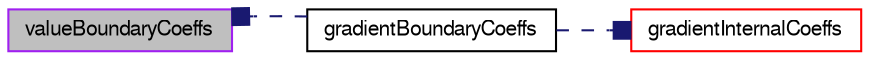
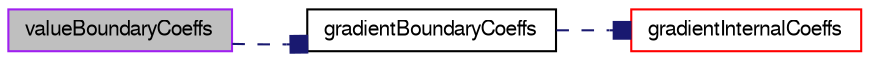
edge "gradientBoundaryCoeffs" -> "valueBoundaryCoeffs": reversed
